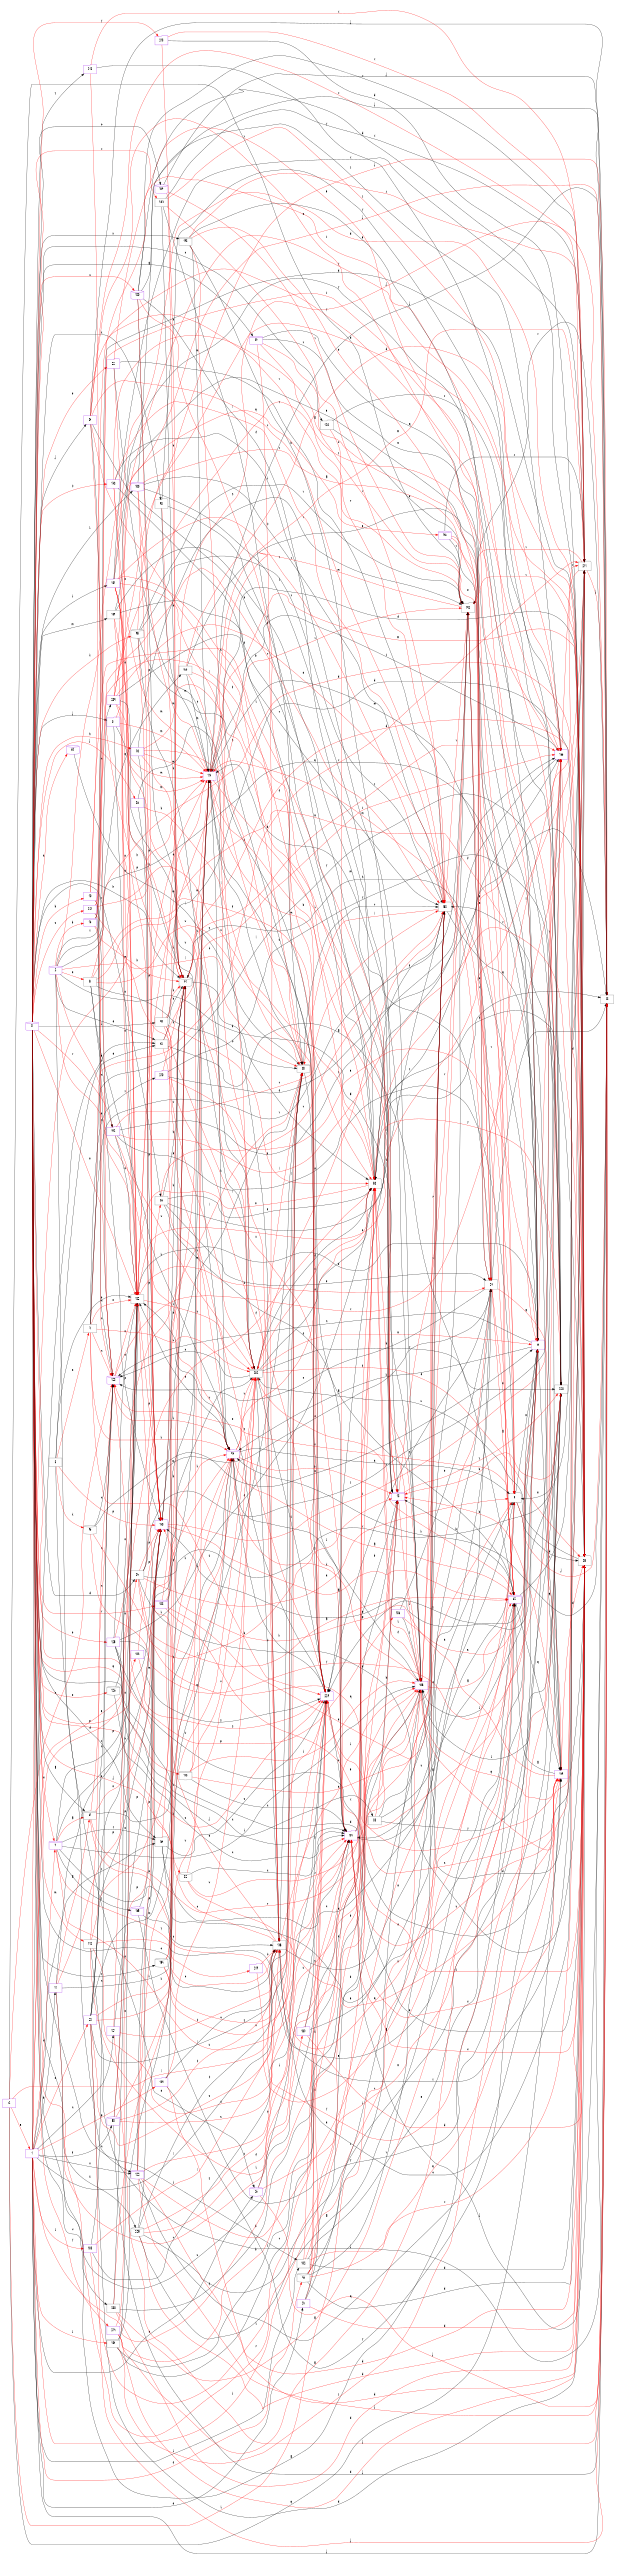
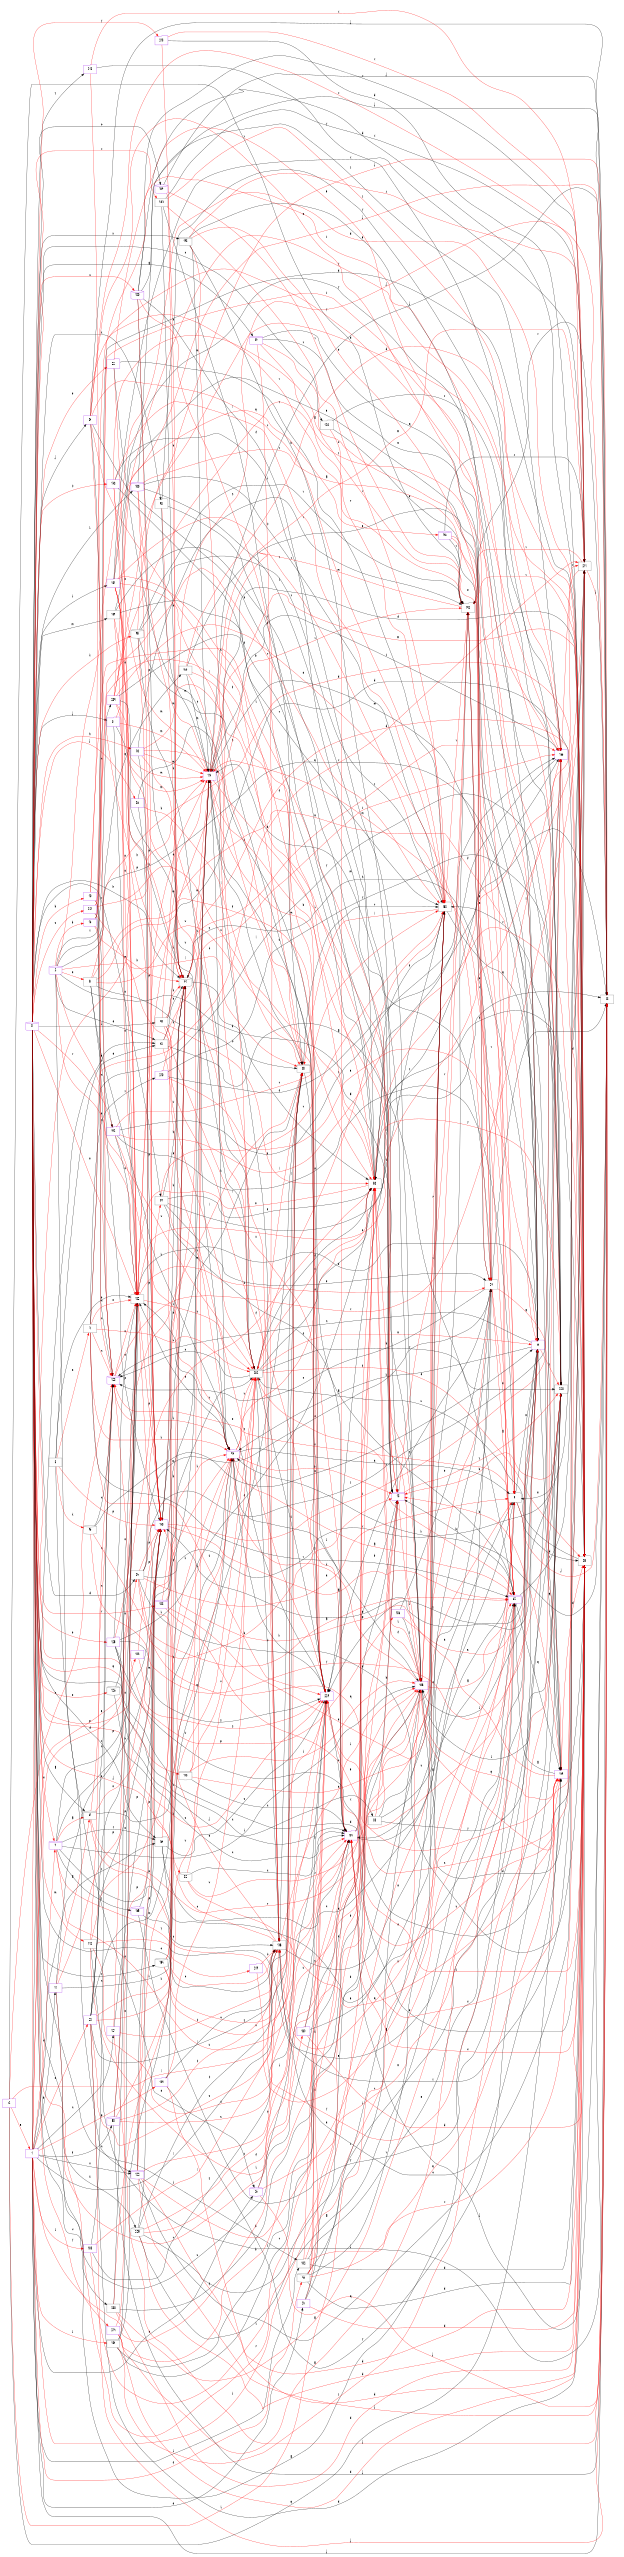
node "68": removed
edge "7" -> "193": now "7" -> "62"
edge "44" -> "166": now "44" -> "220"
node "36": label "36" -> "39"
